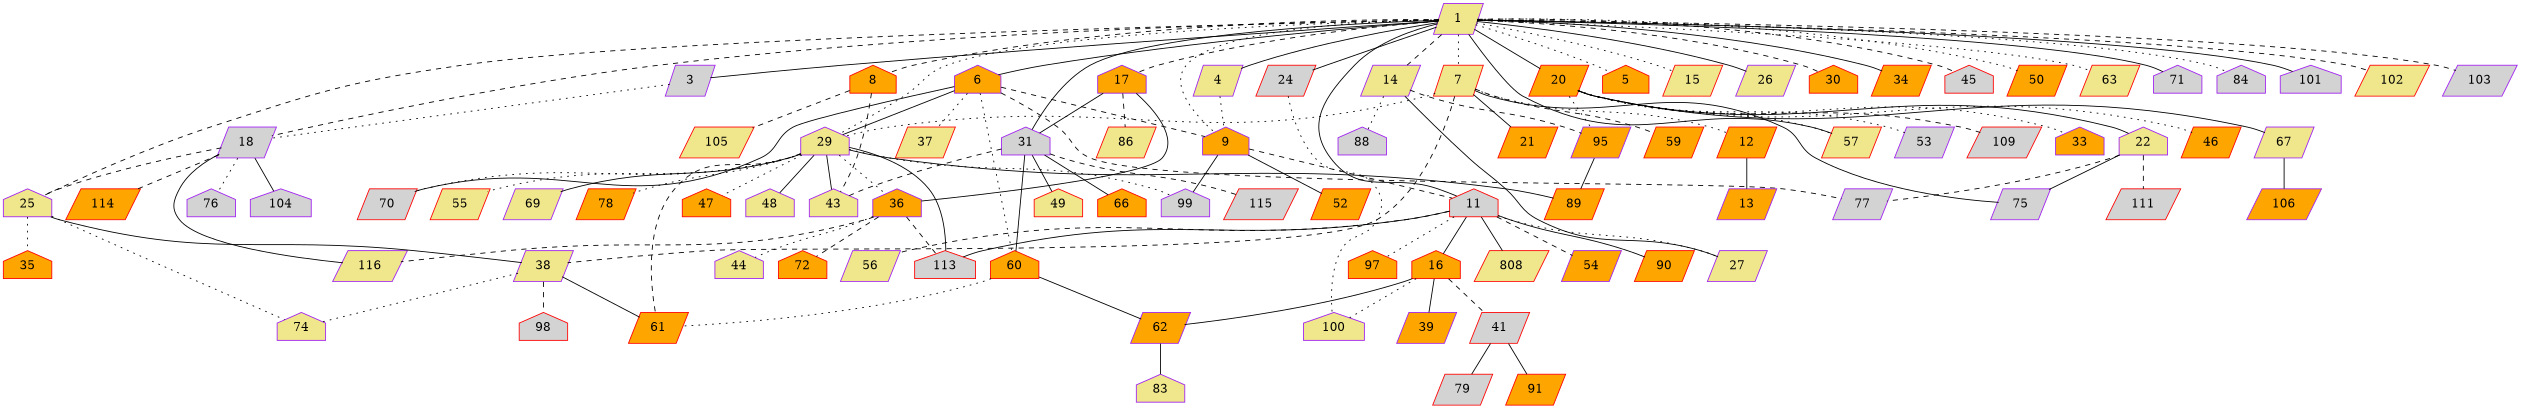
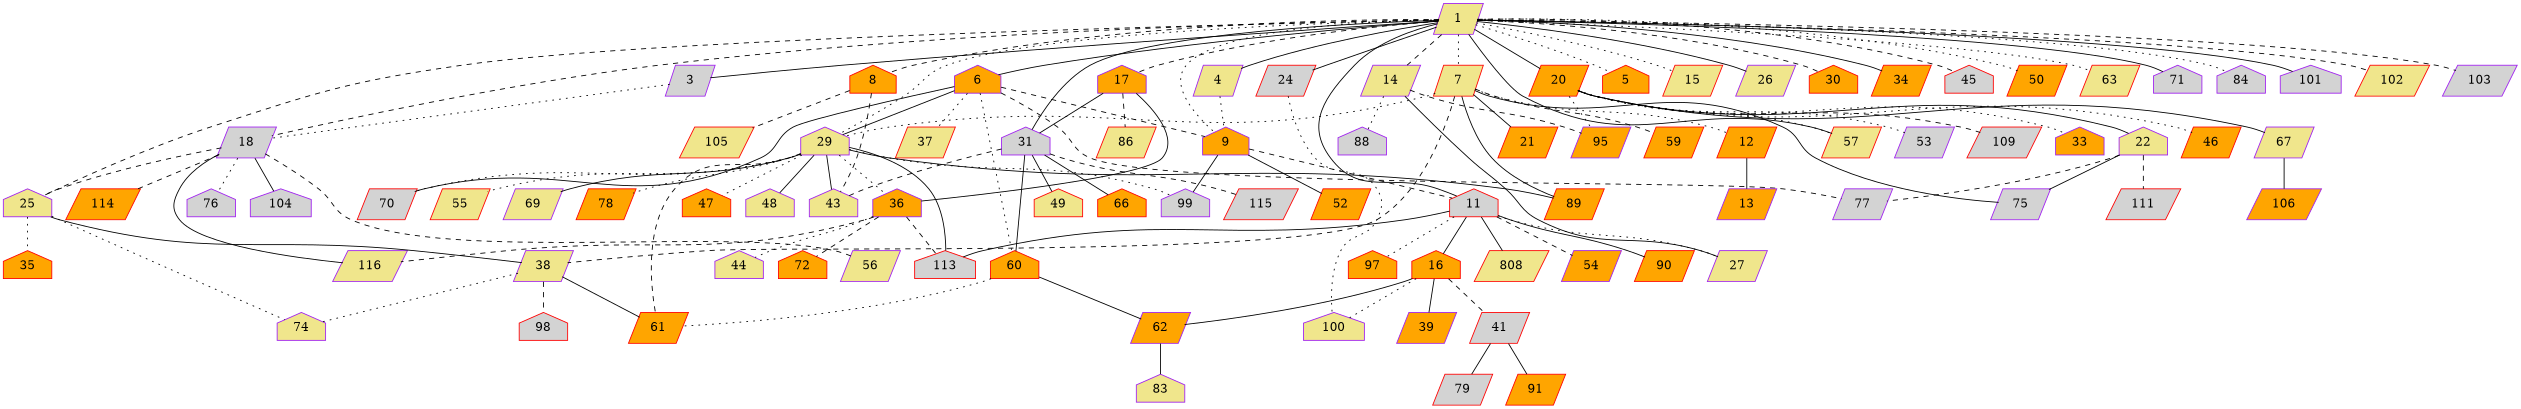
edge "95" -- "89": now "7" -- "89"
edge "11" -- "56": now "18" -- "56"
